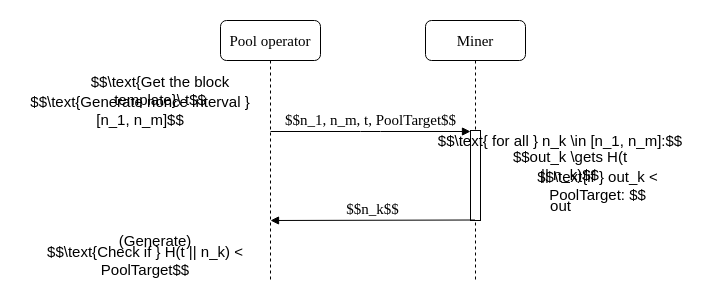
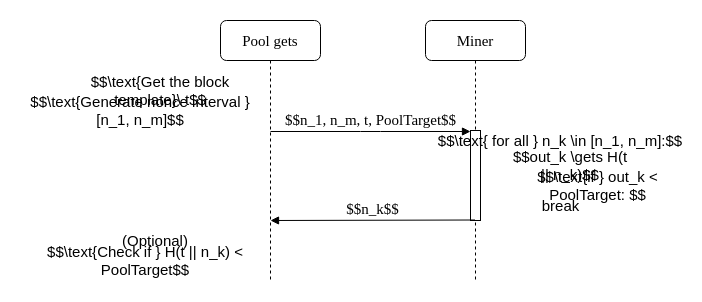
node "Pool operator": label "Pool operator" -> "Pool gets"
node "out": label "out" -> "break"
node "(Generate)": label "(Generate)" -> "(Optional)"
